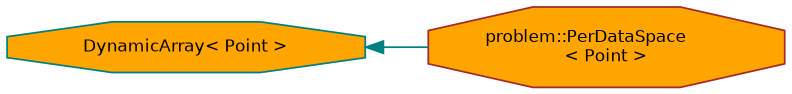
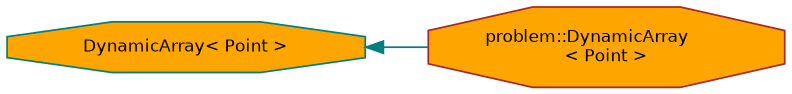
node "problem::PerDataSpace < Point >": label "problem::PerDataSpace < Point >" -> "problem::DynamicArray < Point >"
